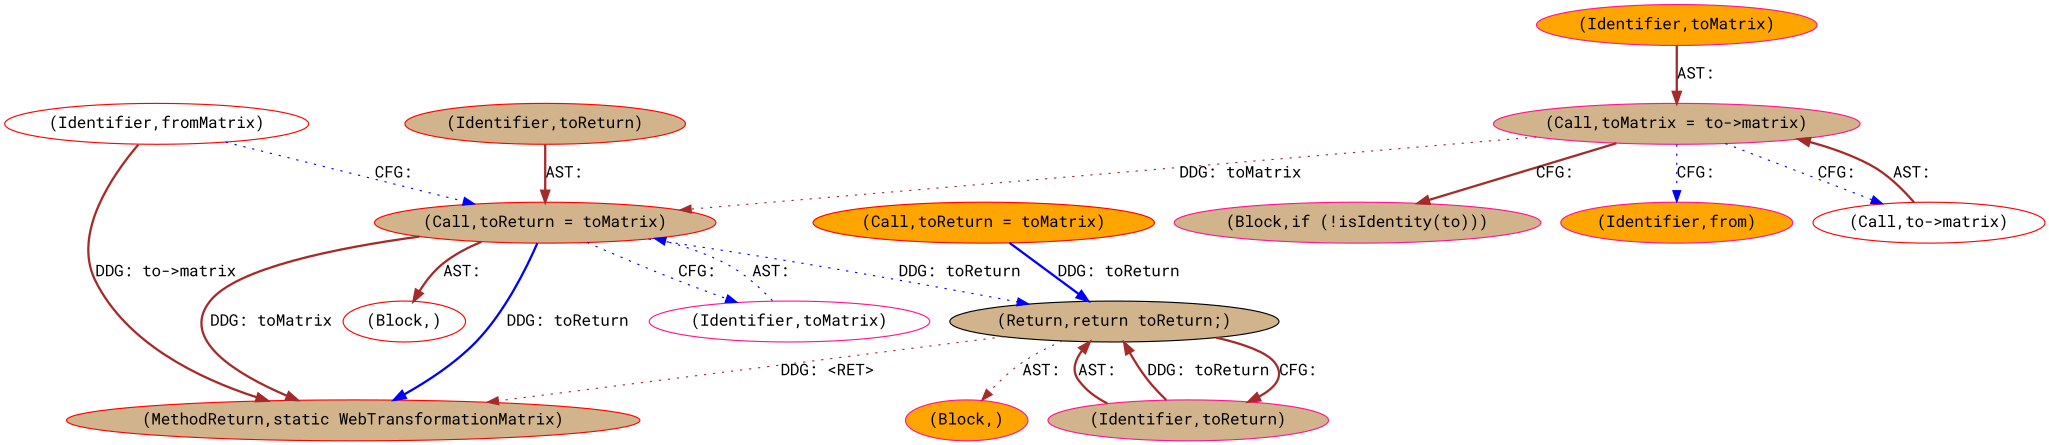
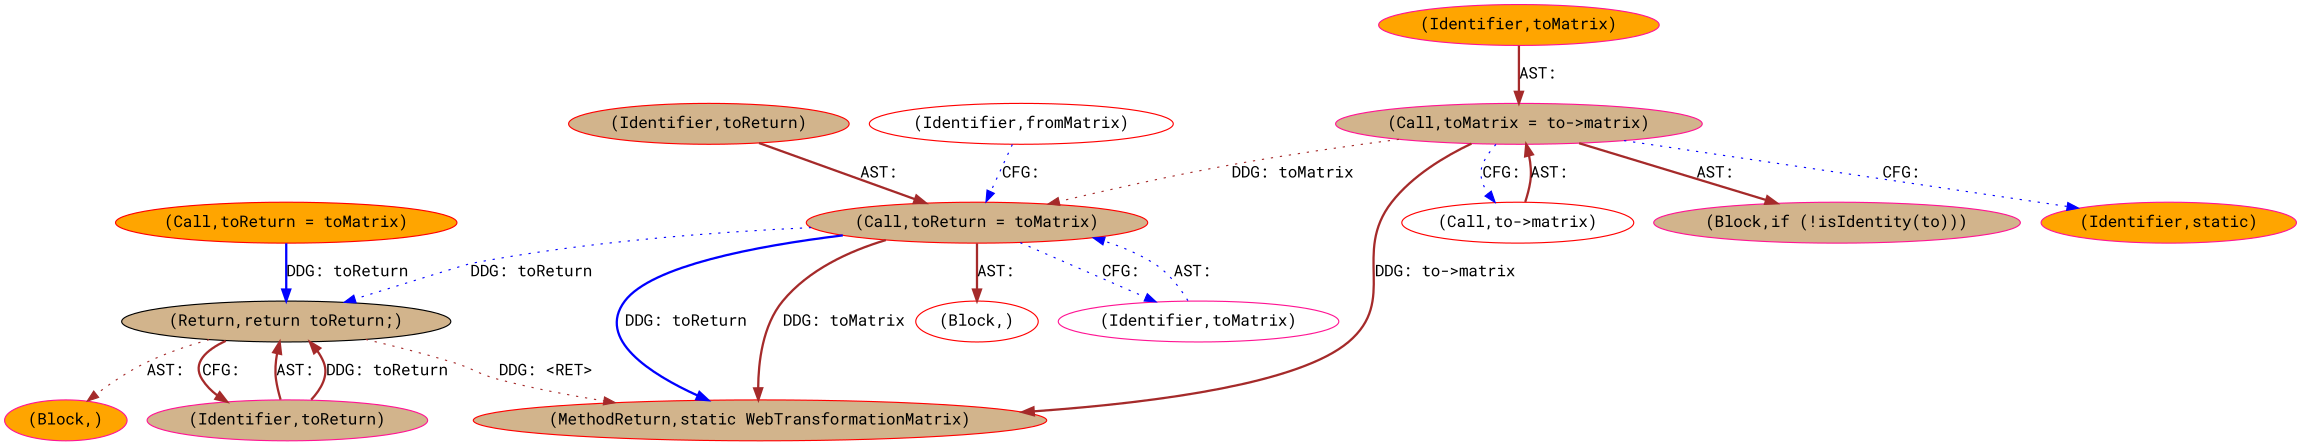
edge "(Call,toMatrix = to->matrix)" -> "(Block,if (!isIdentity(to)))": label "CFG: " -> "AST: "
node "(Identifier,from)": label "(Identifier,from)" -> "(Identifier,static)"
edge "(Identifier,fromMatrix)" -> "(MethodReturn,static WebTransformationMatrix)": now "(Call,toMatrix = to->matrix)" -> "(MethodReturn,static WebTransformationMatrix)"
